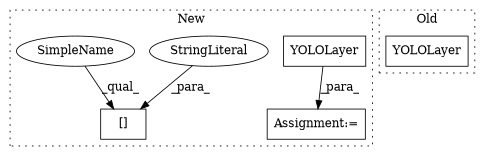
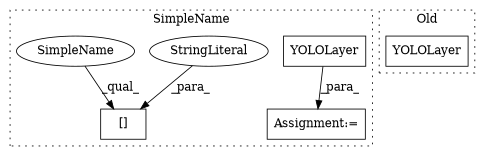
cluster "New": label "New" -> "SimpleName"
